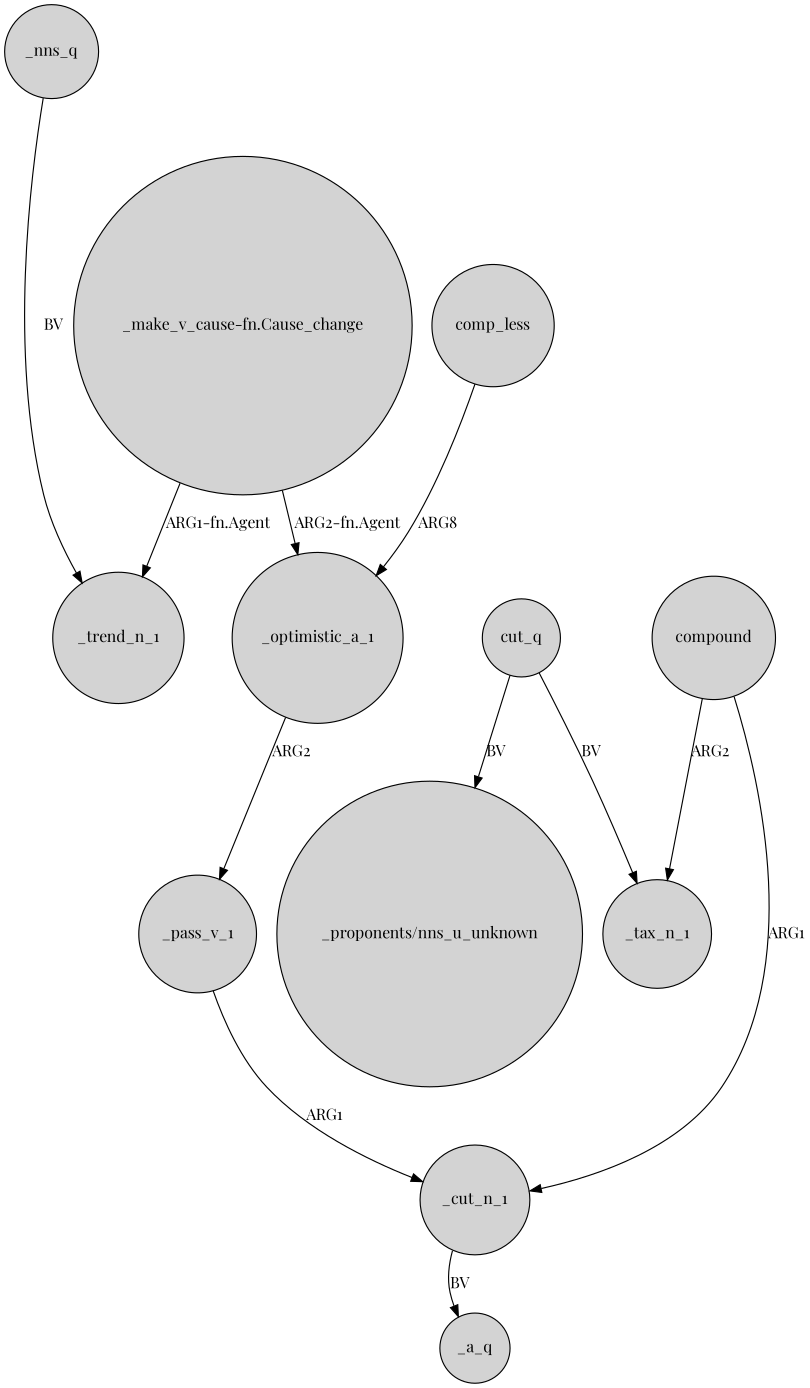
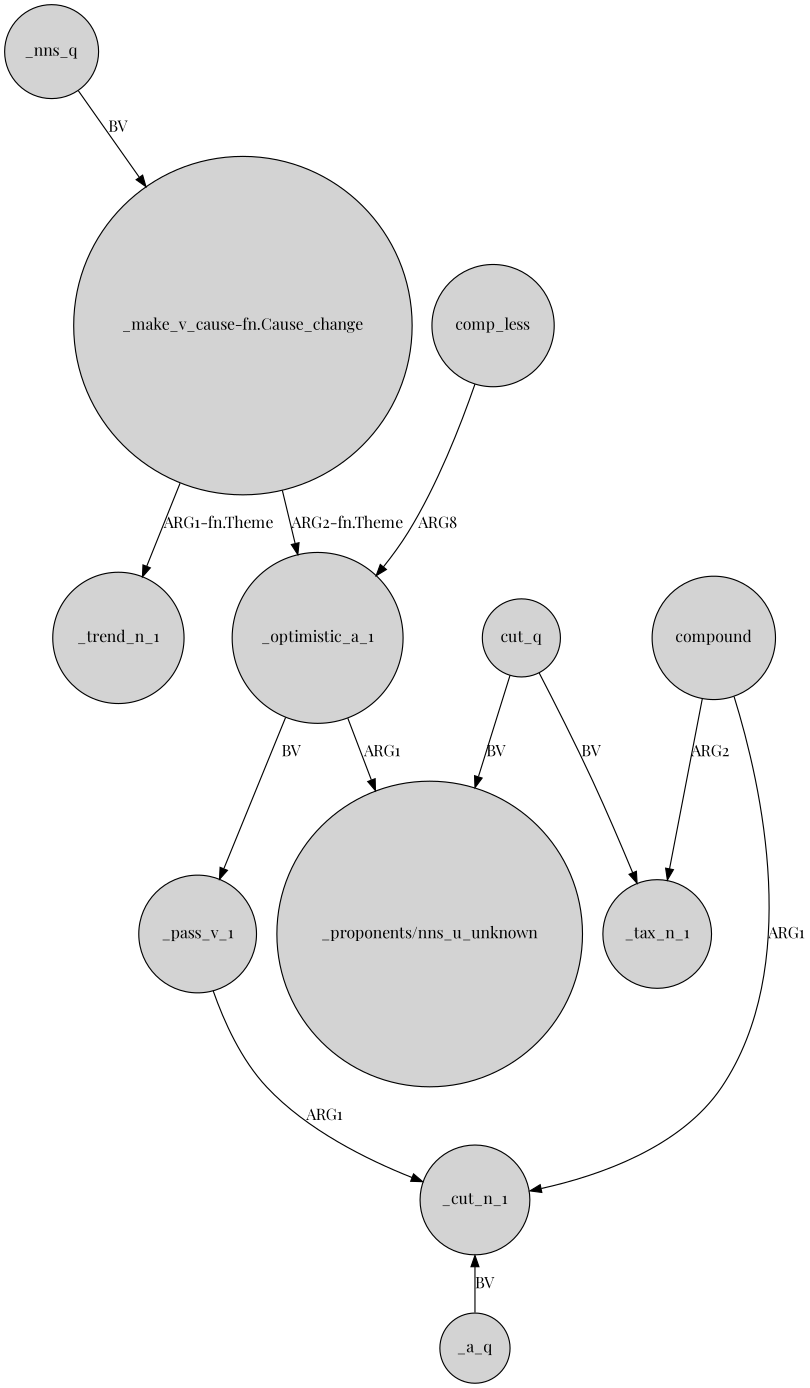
edge "_nns_q" -> "_trend_n_1": now "_nns_q" -> "_make_v_cause-fn.Cause_change"
edge "_make_v_cause-fn.Cause_change" -> "_trend_n_1": label "ARG1-fn.Agent" -> "ARG1-fn.Theme"
edge "_make_v_cause-fn.Cause_change" -> "_optimistic_a_1": label "ARG2-fn.Agent" -> "ARG2-fn.Theme"
edge "_optimistic_a_1" -> "_proponents/nns_u_unknown": added, label "ARG1"
edge "_optimistic_a_1" -> "_pass_v_1": label "ARG2" -> "BV"
edge "_cut_n_1" -> "_a_q": reversed
